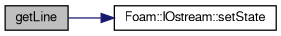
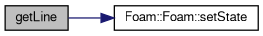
node "Foam::IOstream::setState": label "Foam::IOstream::setState" -> "Foam::Foam::setState"
